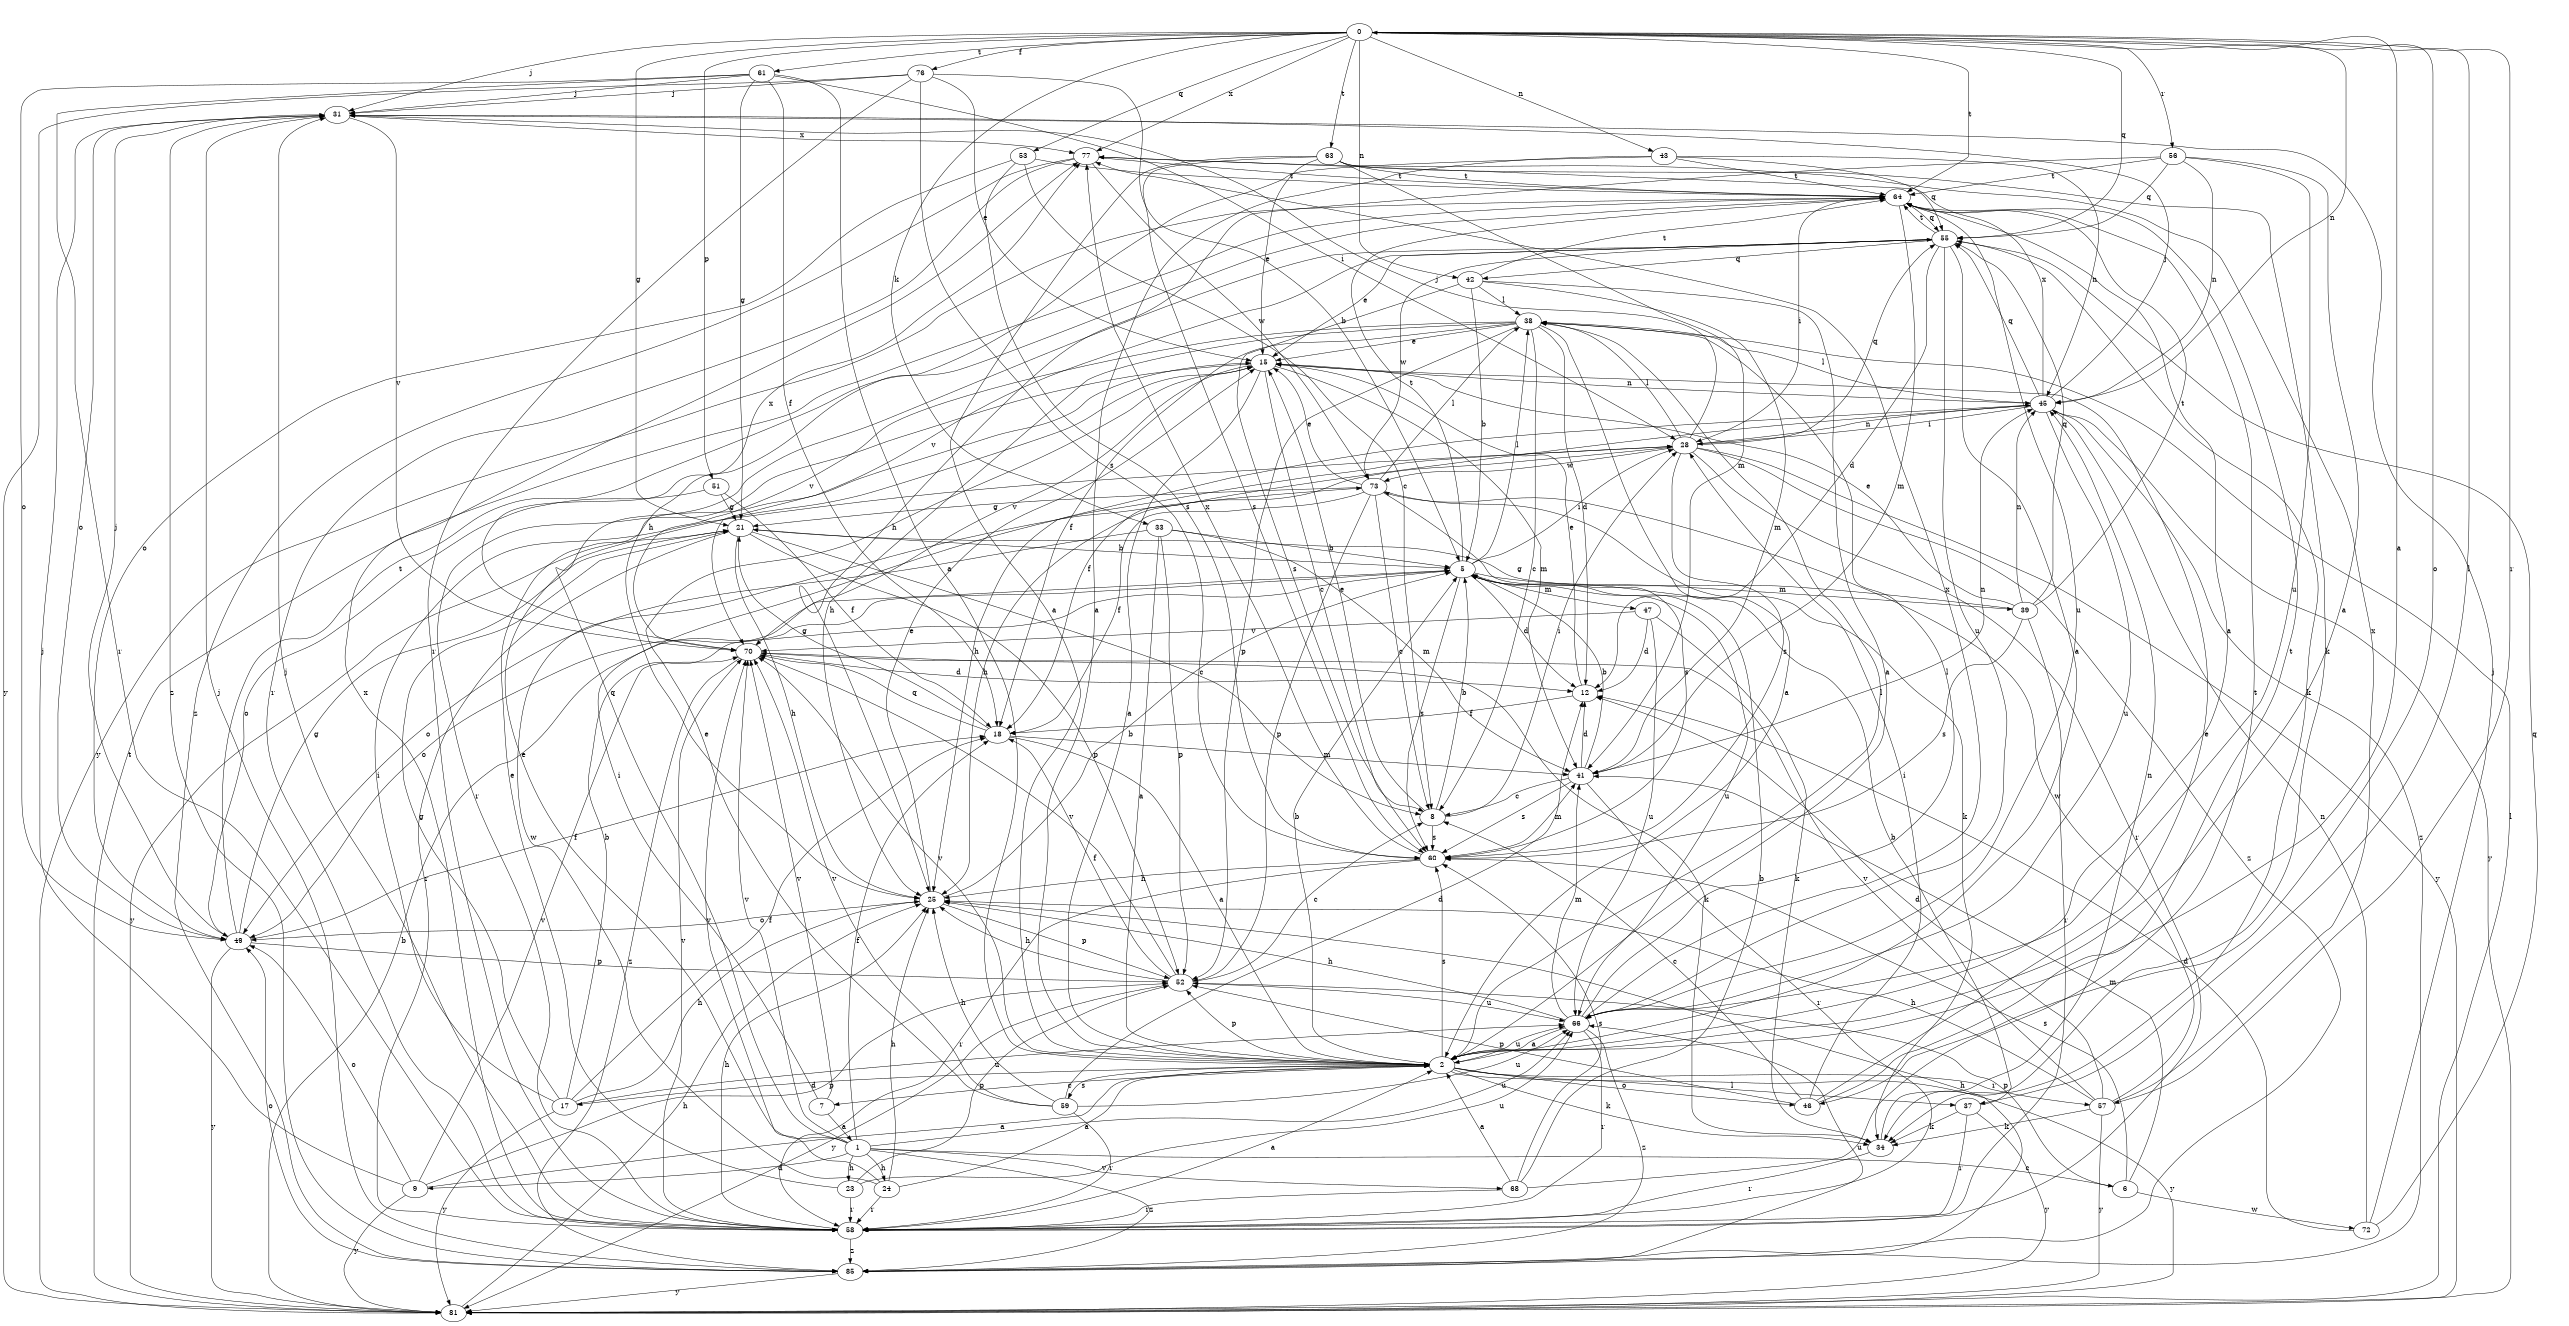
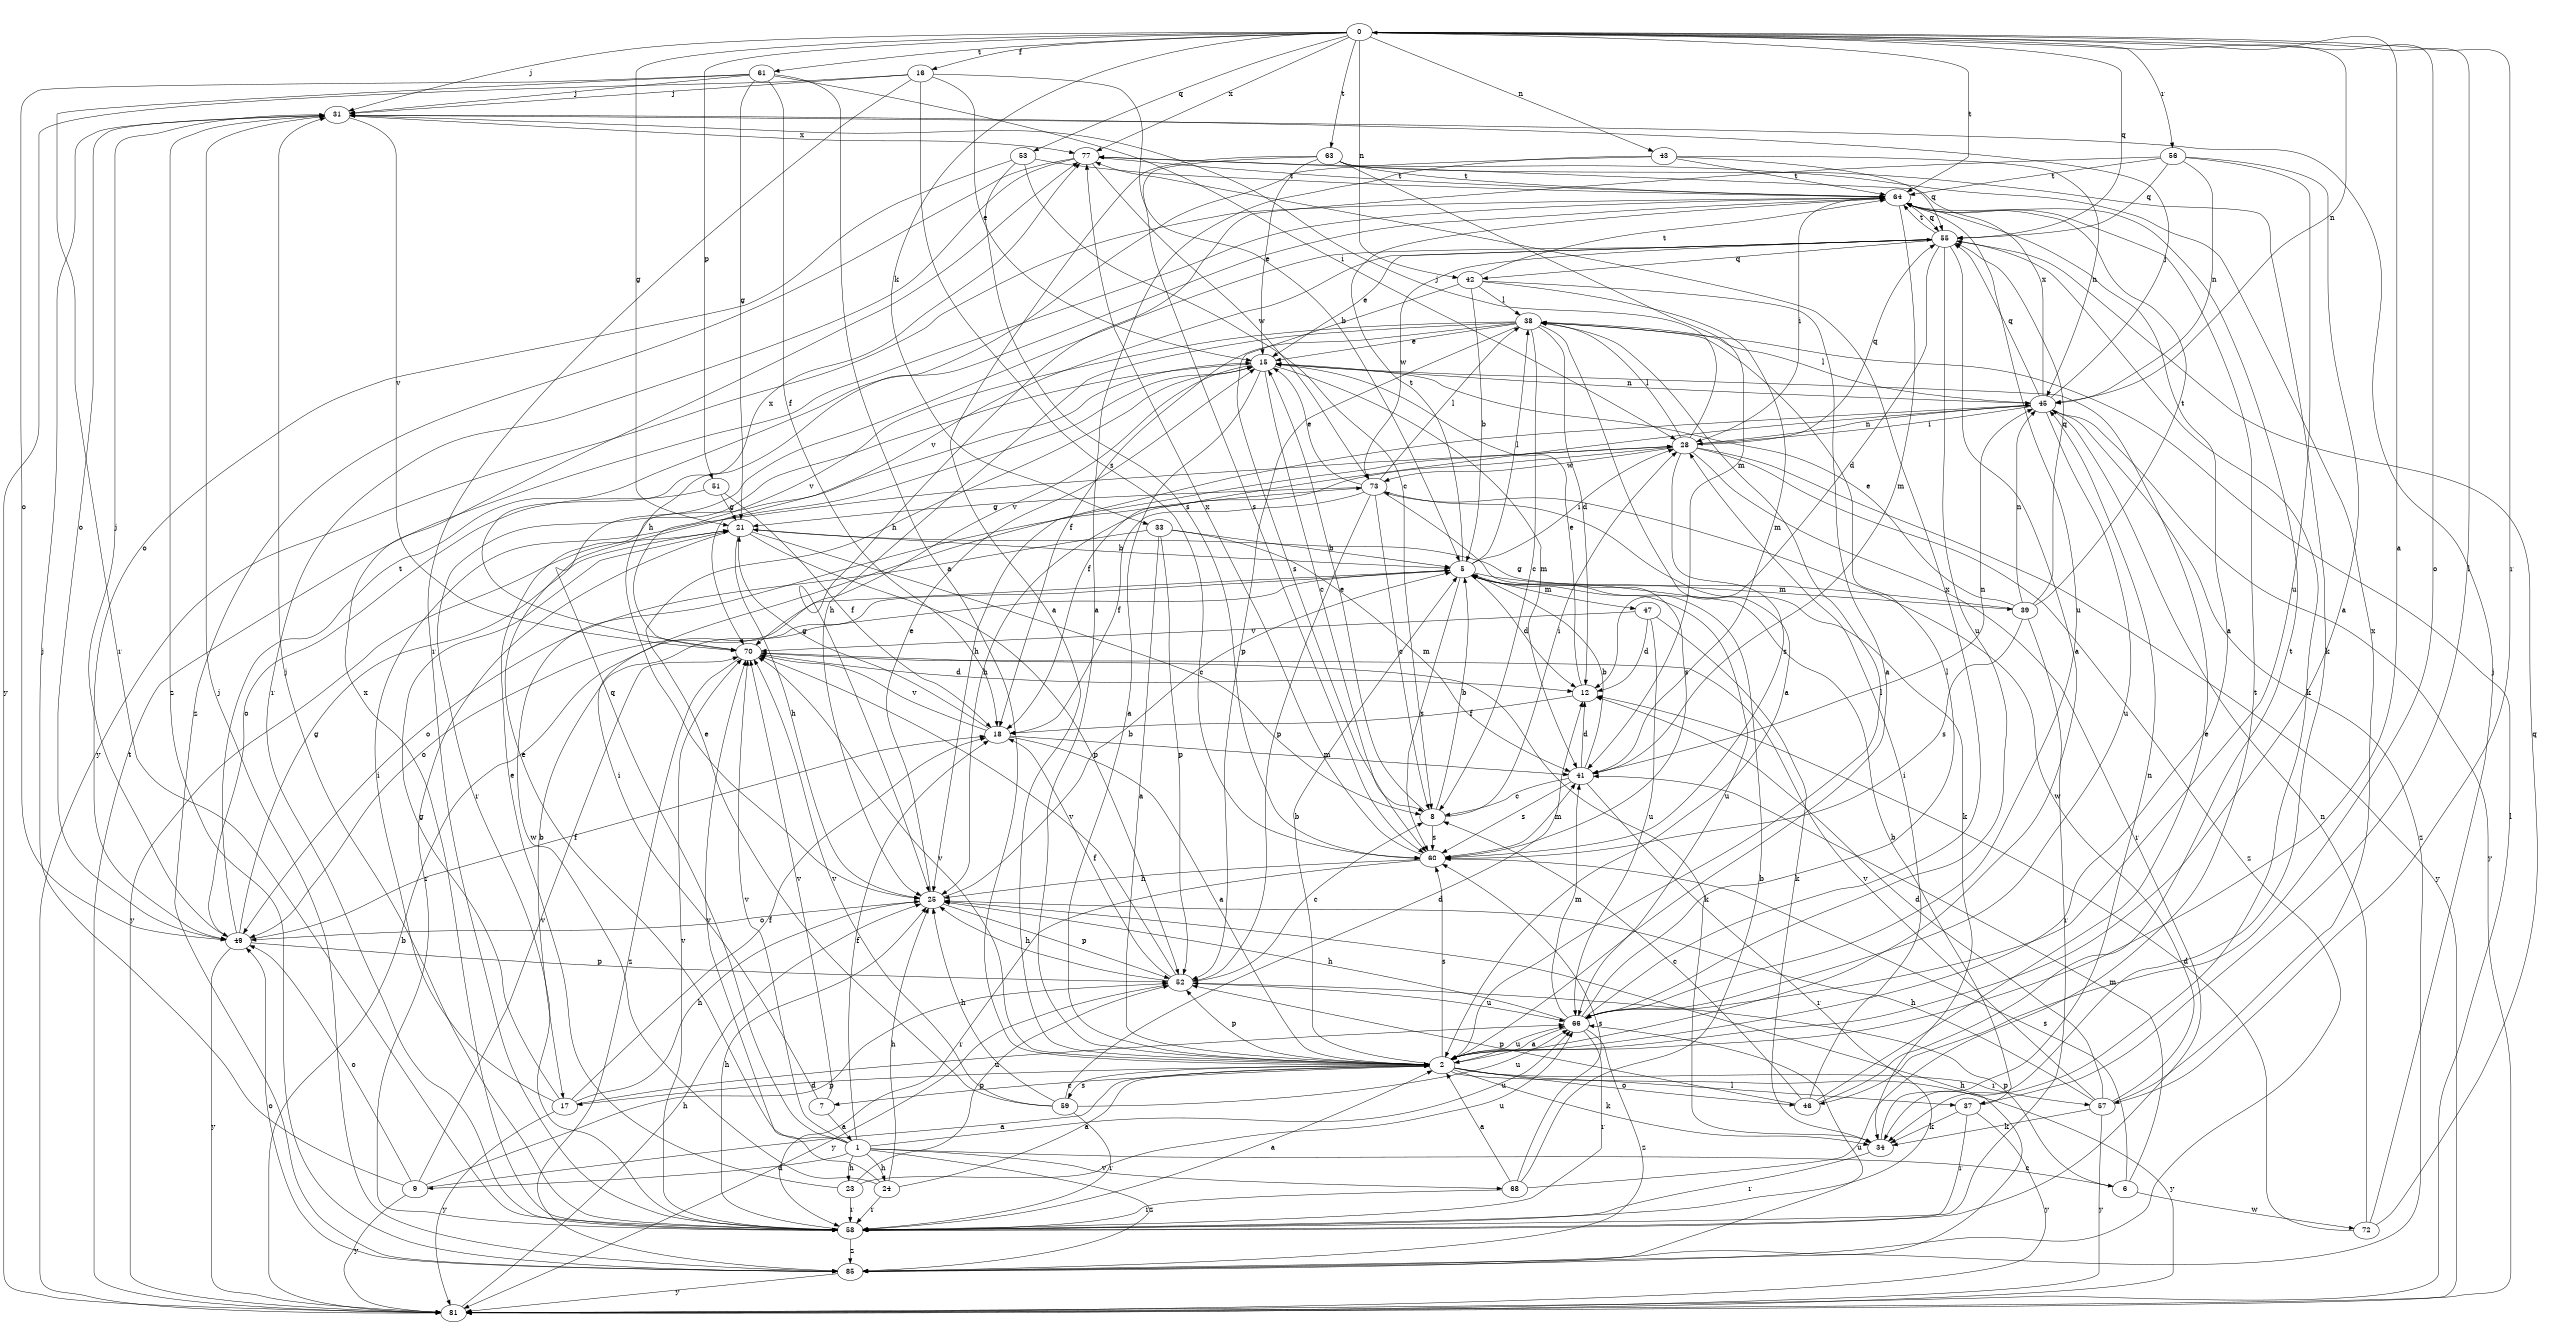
node "76": label "76" -> "16"
edge "17" -> "5": reversed
edge "18" -> "70": label "q" -> "v"
